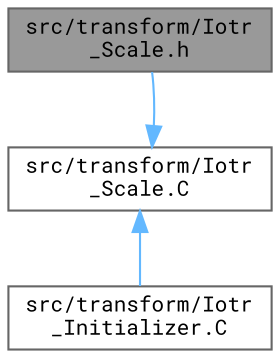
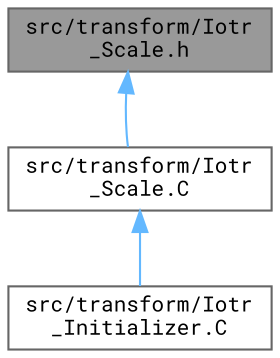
edge "src/transform/Iotr _Scale.h" -> "src/transform/Iotr _Scale.C": reversed
